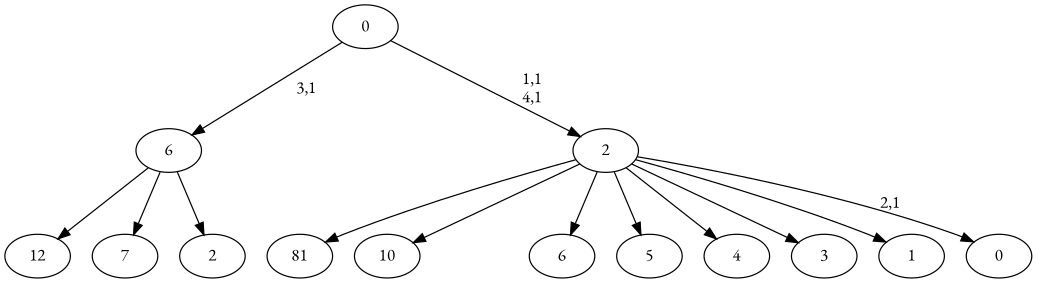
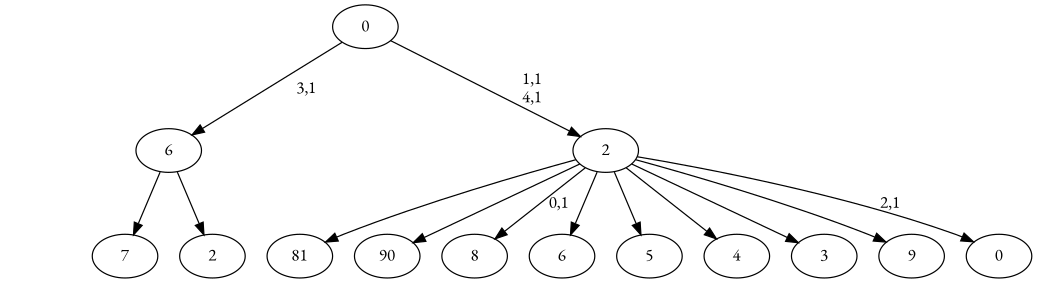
node "12": removed
node "10": label "10" -> "90"
node "8": added
node "1": label "1" -> "9"
